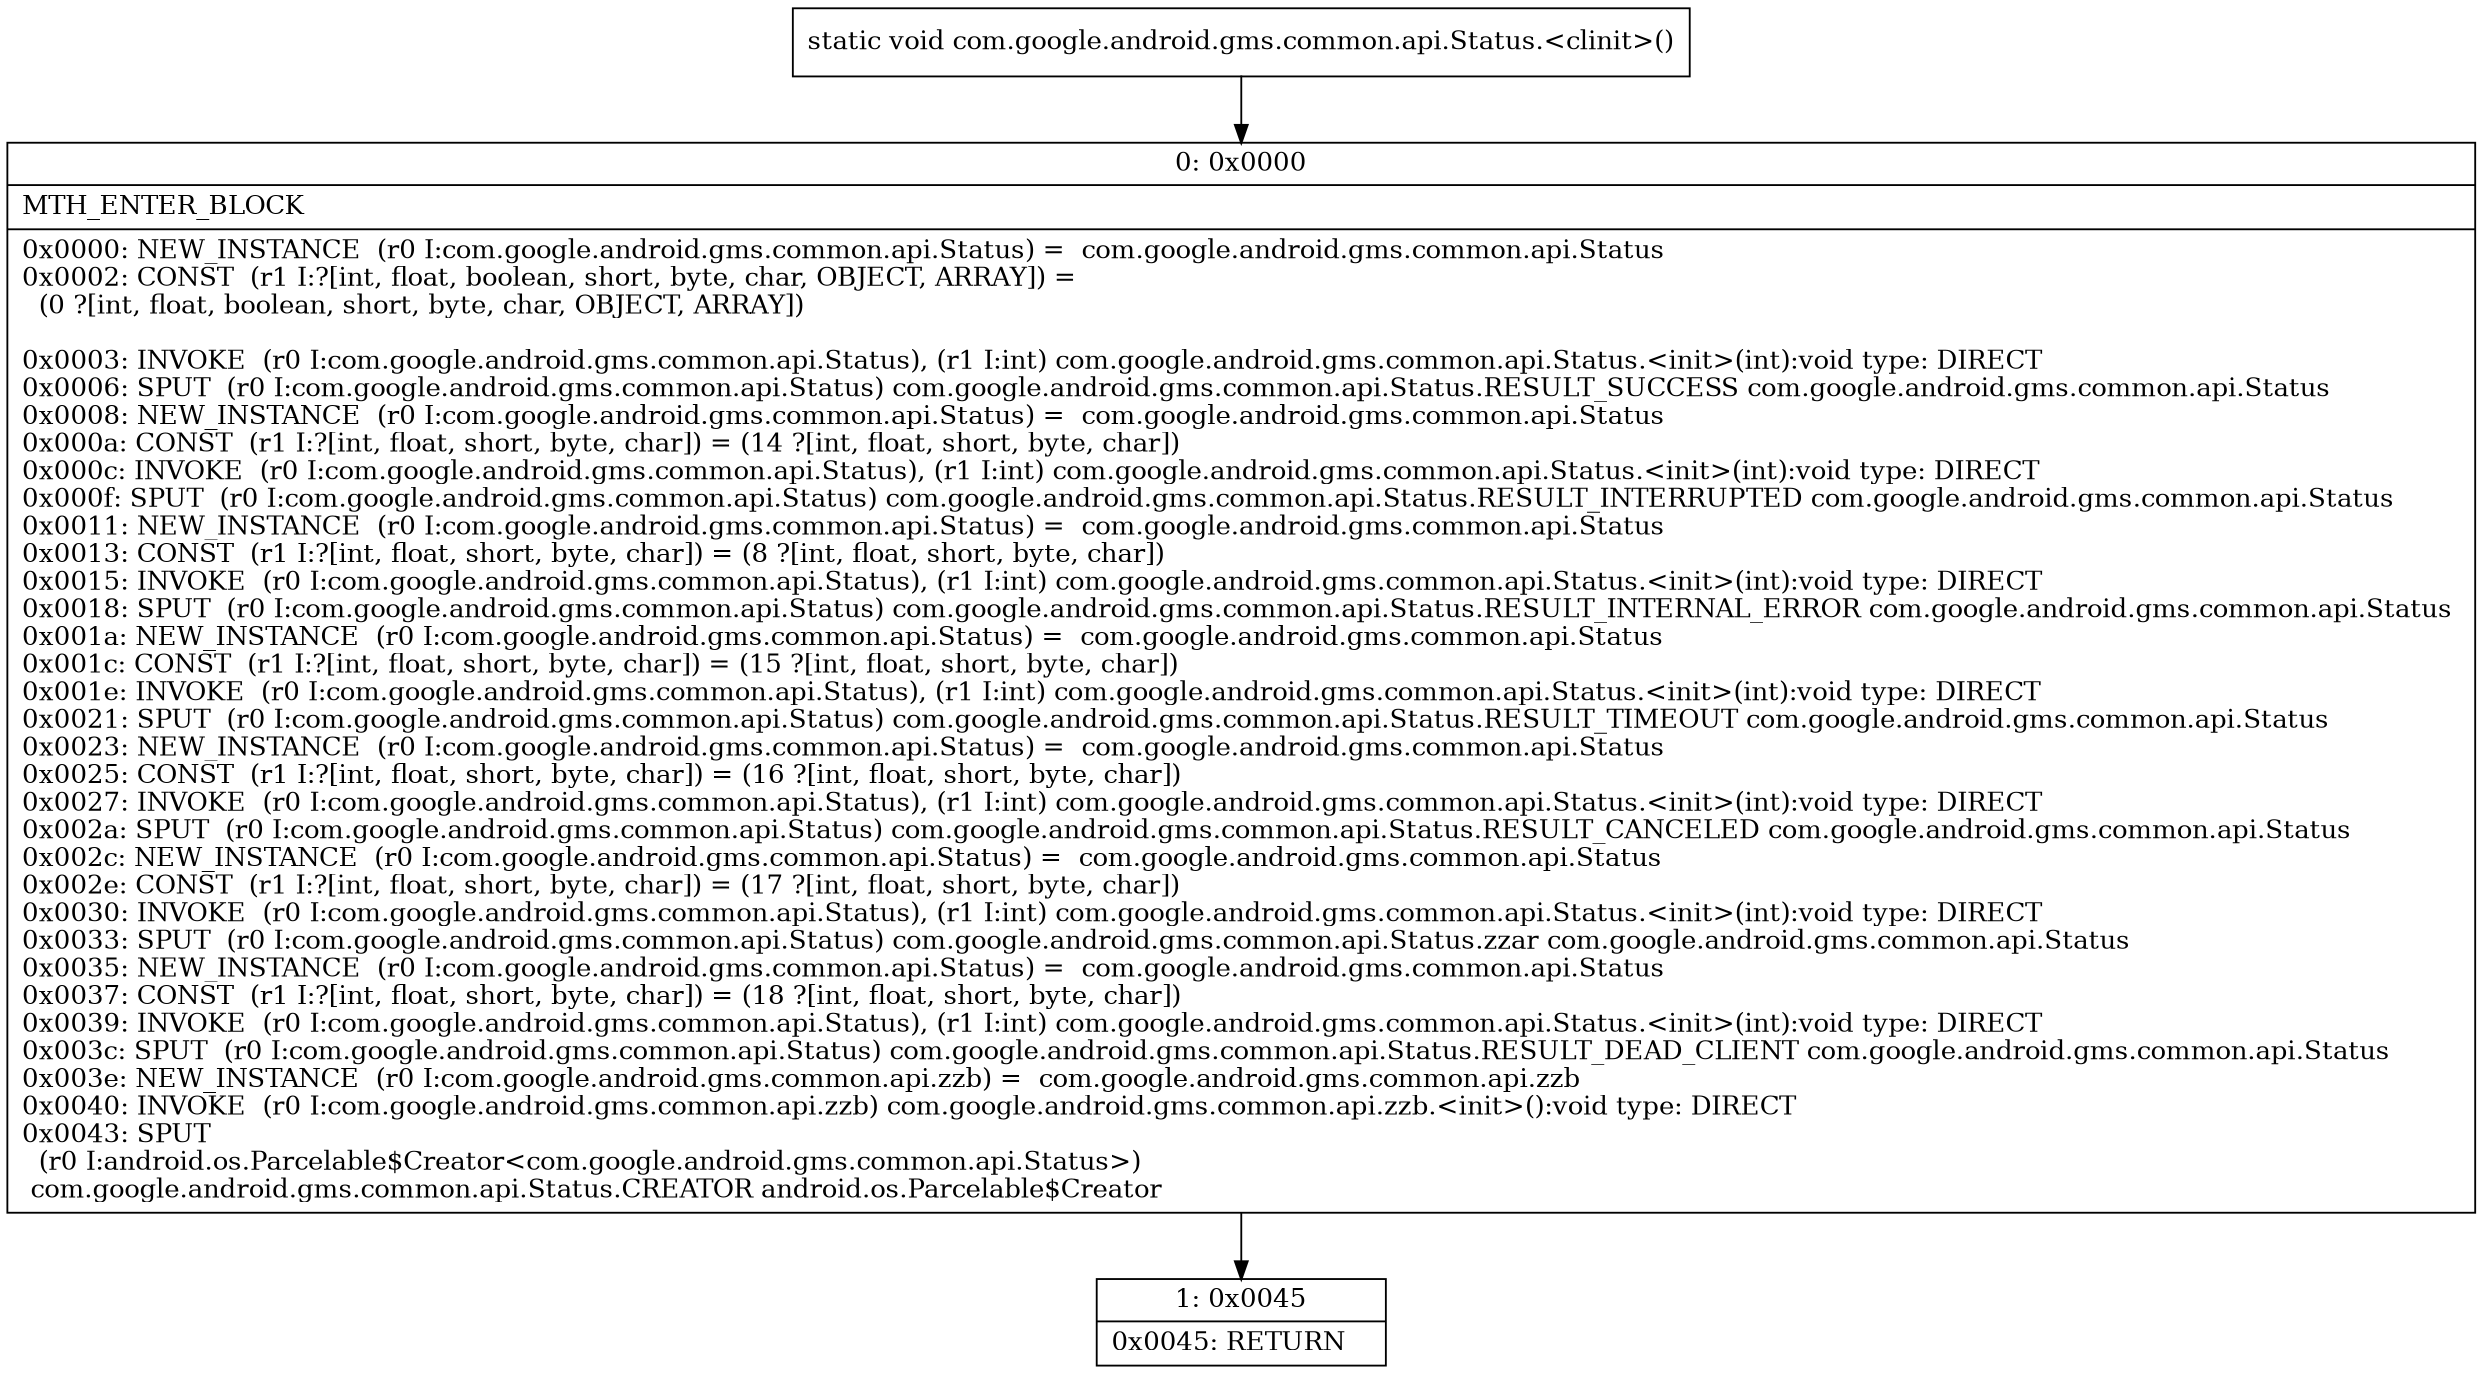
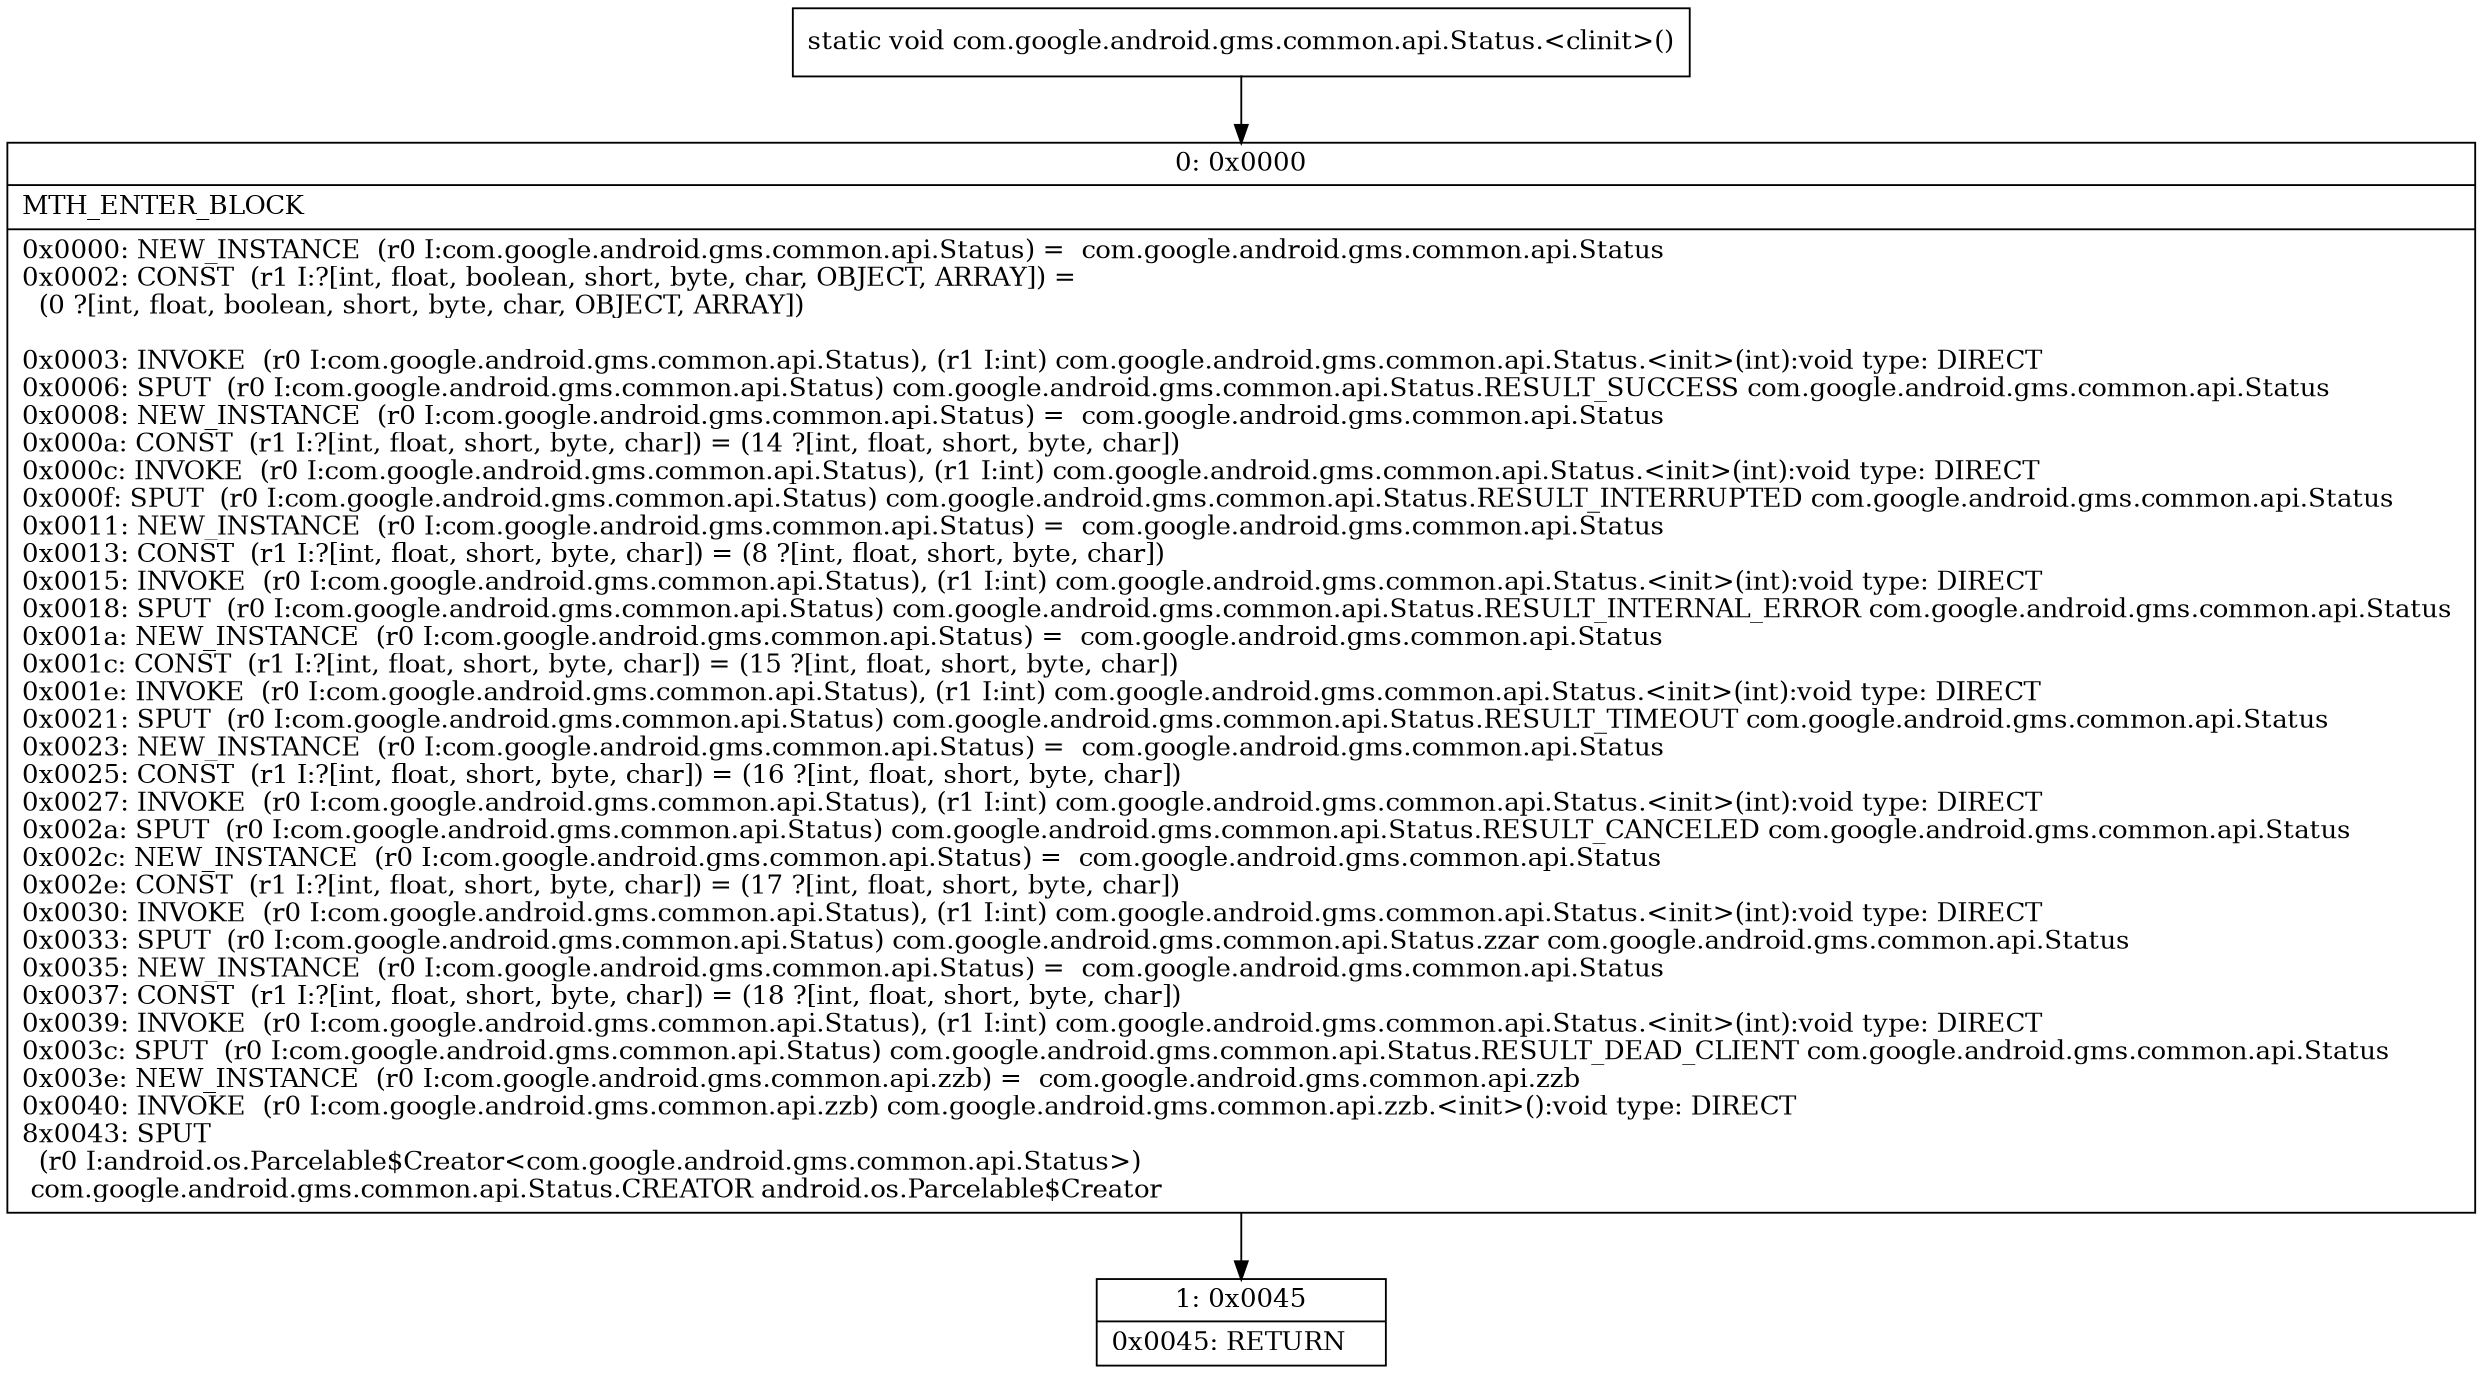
node "0: 0x0000": text "0x0043: SPUT" -> "8x0043: SPUT"
